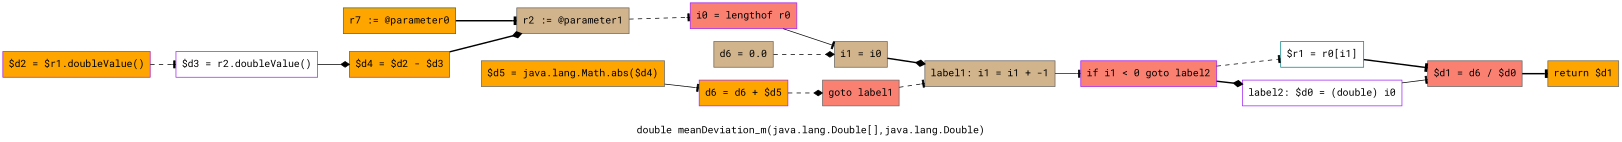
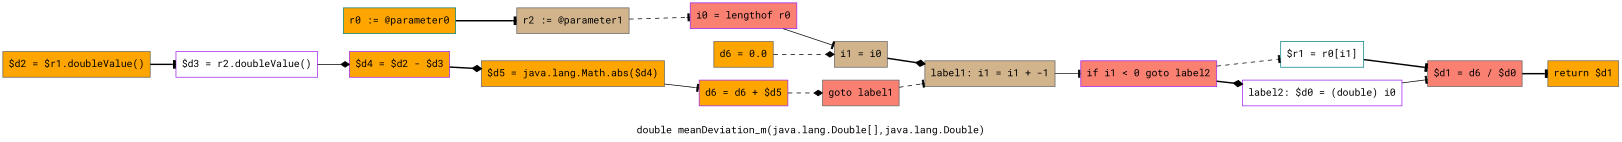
node "r7 := @parameter0": label "r7 := @parameter0" -> "r0 := @parameter0"
edge "$d4 = $d2 - $d3" -> "r2 := @parameter1": now "$d4 = $d2 - $d3" -> "$d5 = java.lang.Math.abs($d4)"
node "d6 = 0.0": fillcolor tan -> orange
node "$d2 = $r1.doubleValue()": color purple -> gray40
edge "$d2 = $r1.doubleValue()" -> "$d3 = r2.doubleValue()": style dashed -> bold
